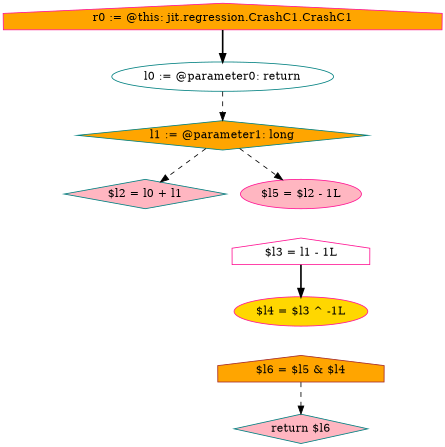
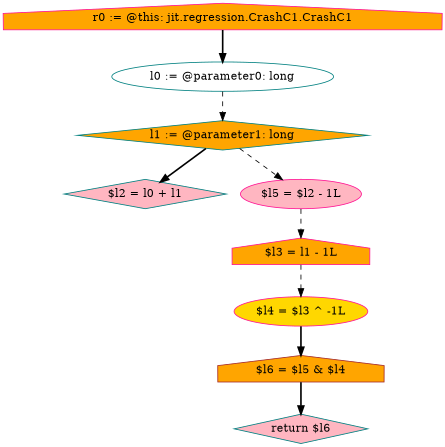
node "l0 := @parameter0: return": label "l0 := @parameter0: return" -> "l0 := @parameter0: long"
edge "l1 := @parameter1: long" -> "$l2 = l0 + l1": style dashed -> bold
edge "$l5 = $l2 - 1L" -> "$l3 = l1 - 1L": added
node "$l3 = l1 - 1L": fillcolor white -> orange
edge "$l3 = l1 - 1L" -> "$l4 = $l3 ^ -1L": style bold -> dashed
edge "$l4 = $l3 ^ -1L" -> "$l6 = $l5 & $l4": added
edge "$l6 = $l5 & $l4" -> "return $l6": style dashed -> bold
